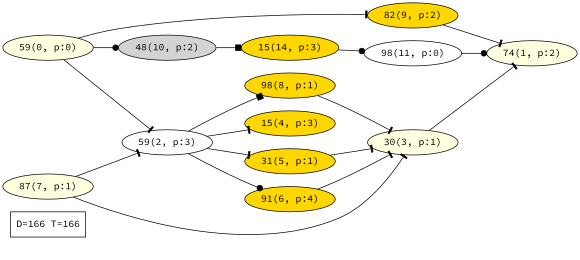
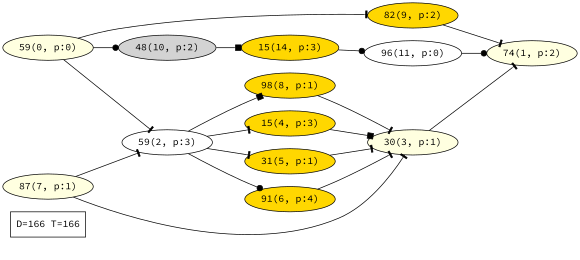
node "98(11, p:0)": label "98(11, p:0)" -> "96(11, p:0)"
edge "15(4, p:3)" -> "30(3, p:1)": added
